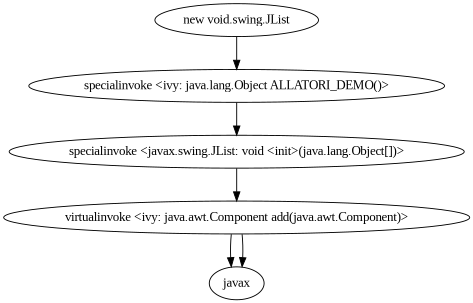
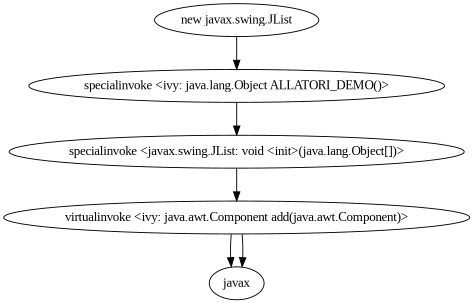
node "new void.swing.JList": label "new void.swing.JList" -> "new javax.swing.JList"
